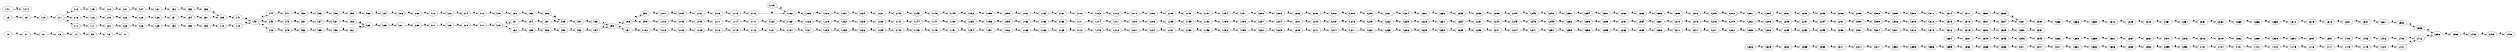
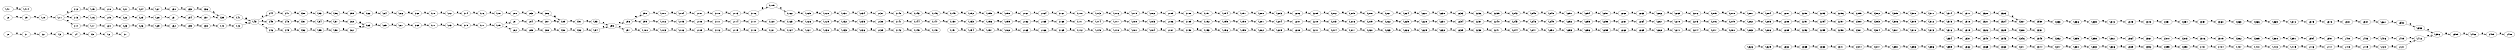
edge "S116" -> "S122": now "S116" -> "S119"
edge "S148" -> "S151": removed, label "A"
